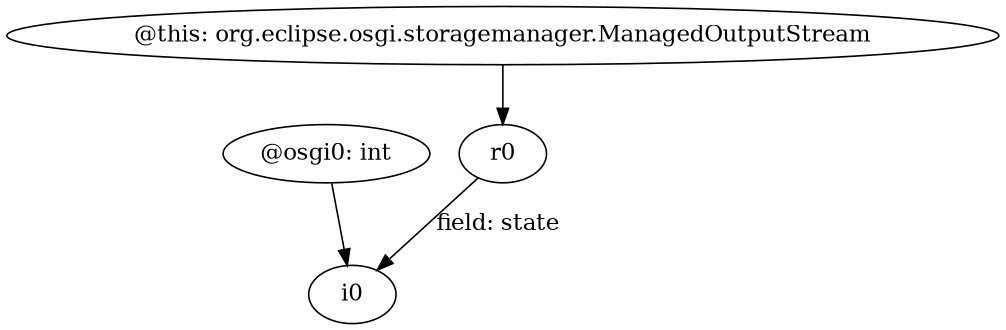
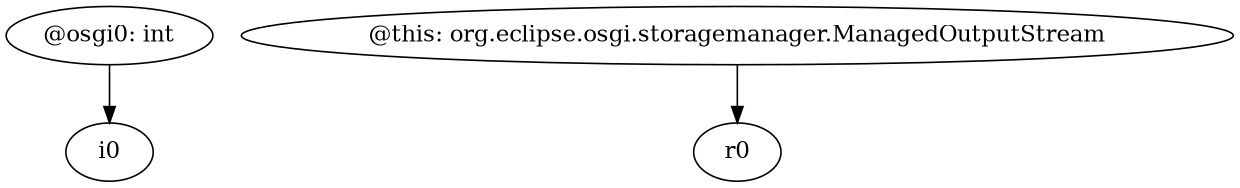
edge "r0" -> "i0": removed, label "field: state"
